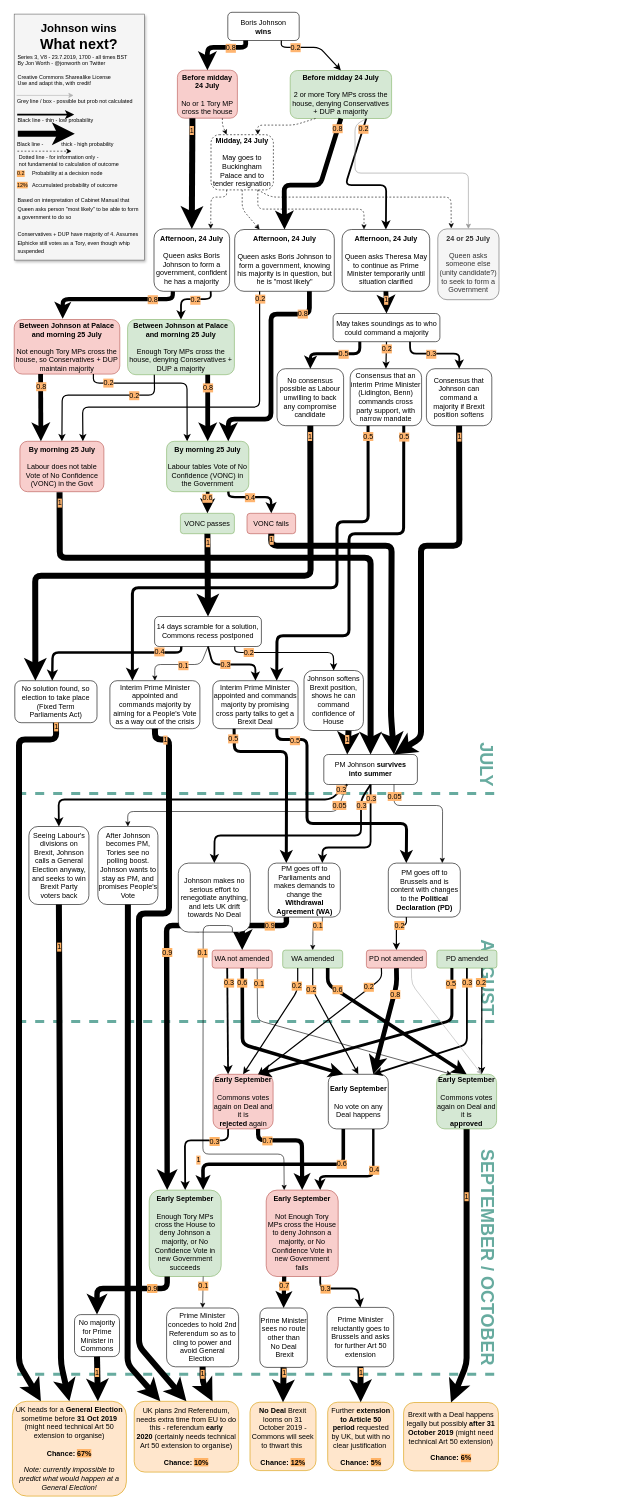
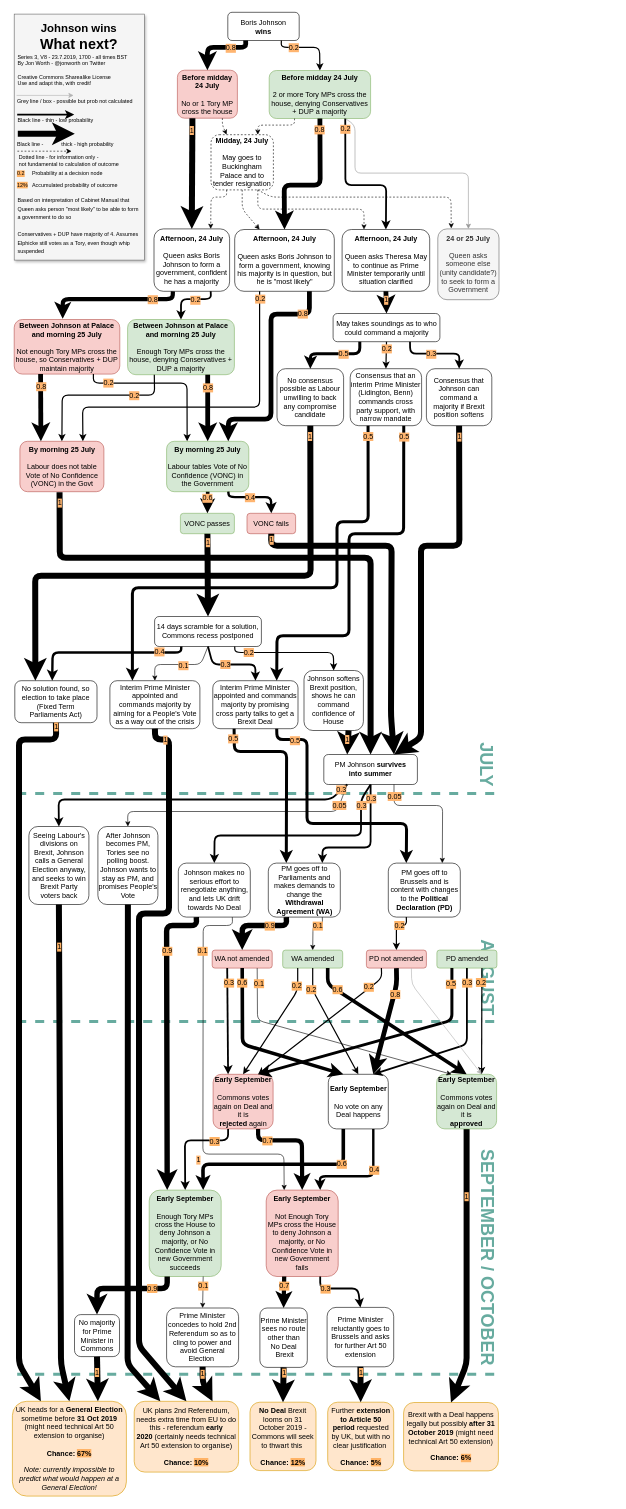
node "Before midday 24 July 2 or more Tory MPs cross the house, denying Conservatives + DUP a majority": moved (341, 95) -> (320, 95)
node "Johnson makes no serious effort to renegotiate anything, and lets UK drift towards No Deal": size 72x69 -> 72x54
